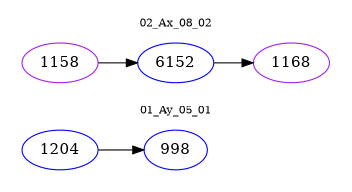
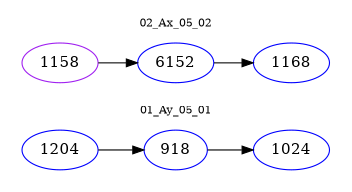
cluster "02_Ax_08_02": label "02_Ax_08_02" -> "02_Ax_05_02"
node "1168": color purple -> blue
node "998": label "998" -> "918"
node "1024": added
